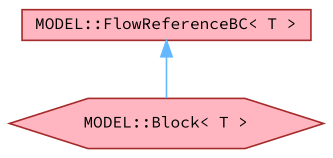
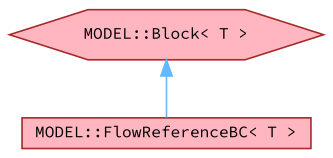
edge "MODEL::Block< T >" -> "MODEL::FlowReferenceBC< T >": reversed
